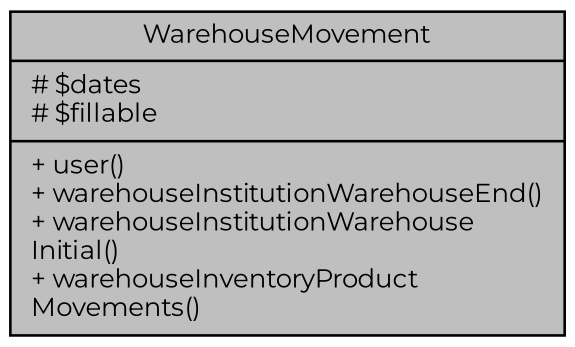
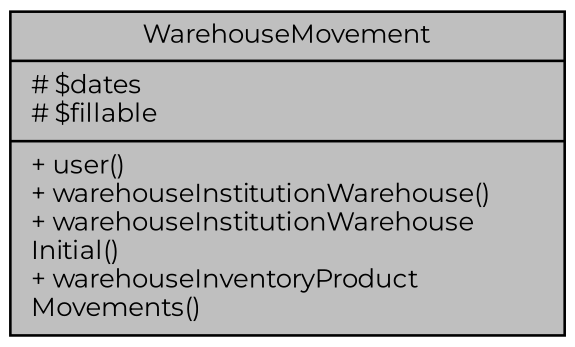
node "WarehouseMovement": text "+ warehouseInstitutionWarehouseEnd()" -> "+ warehouseInstitutionWarehouse()"
